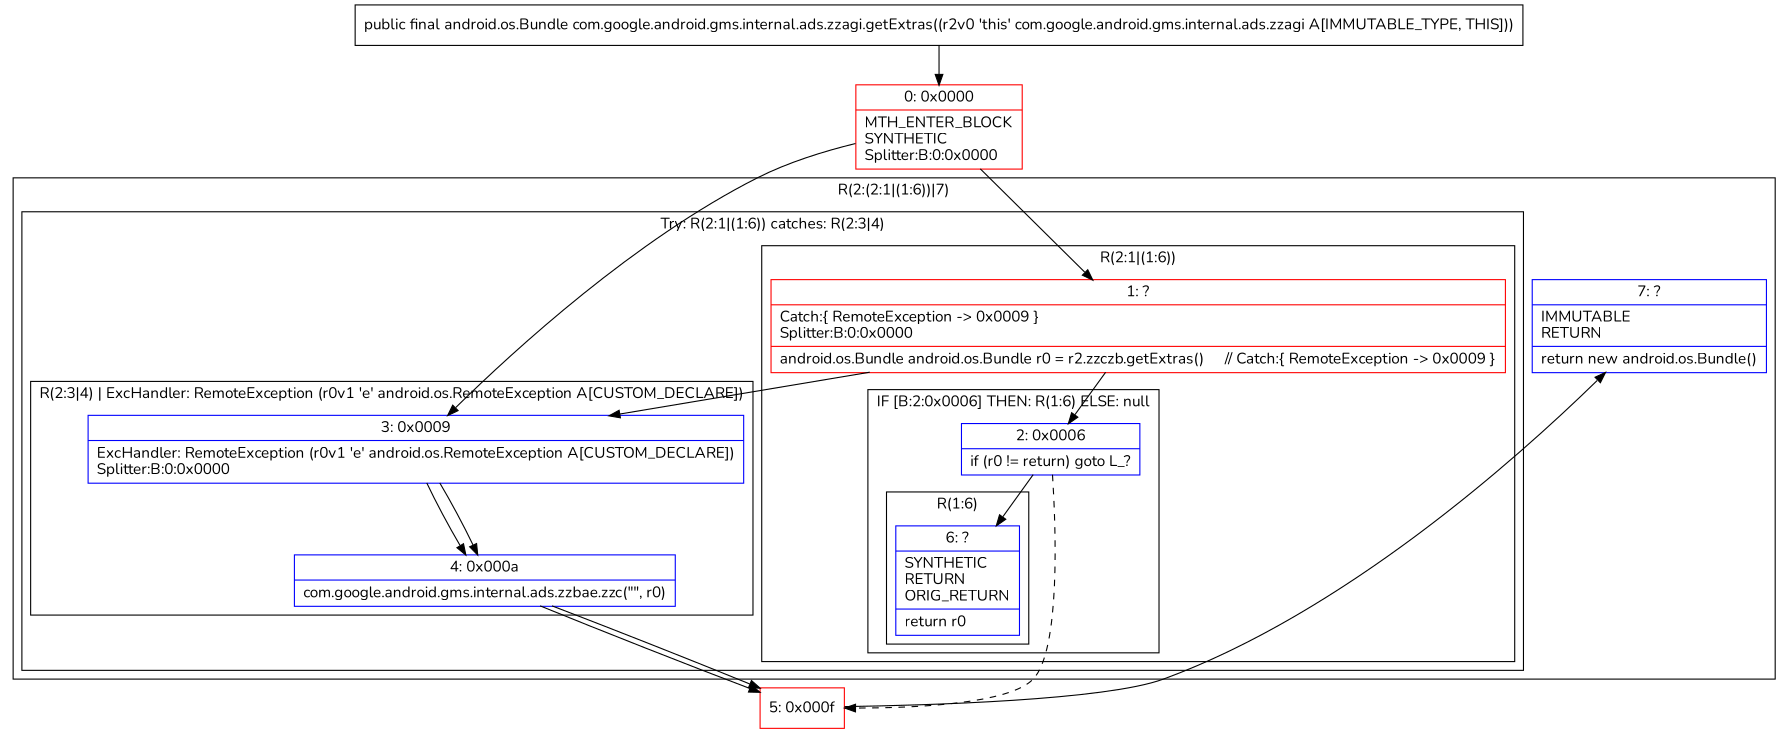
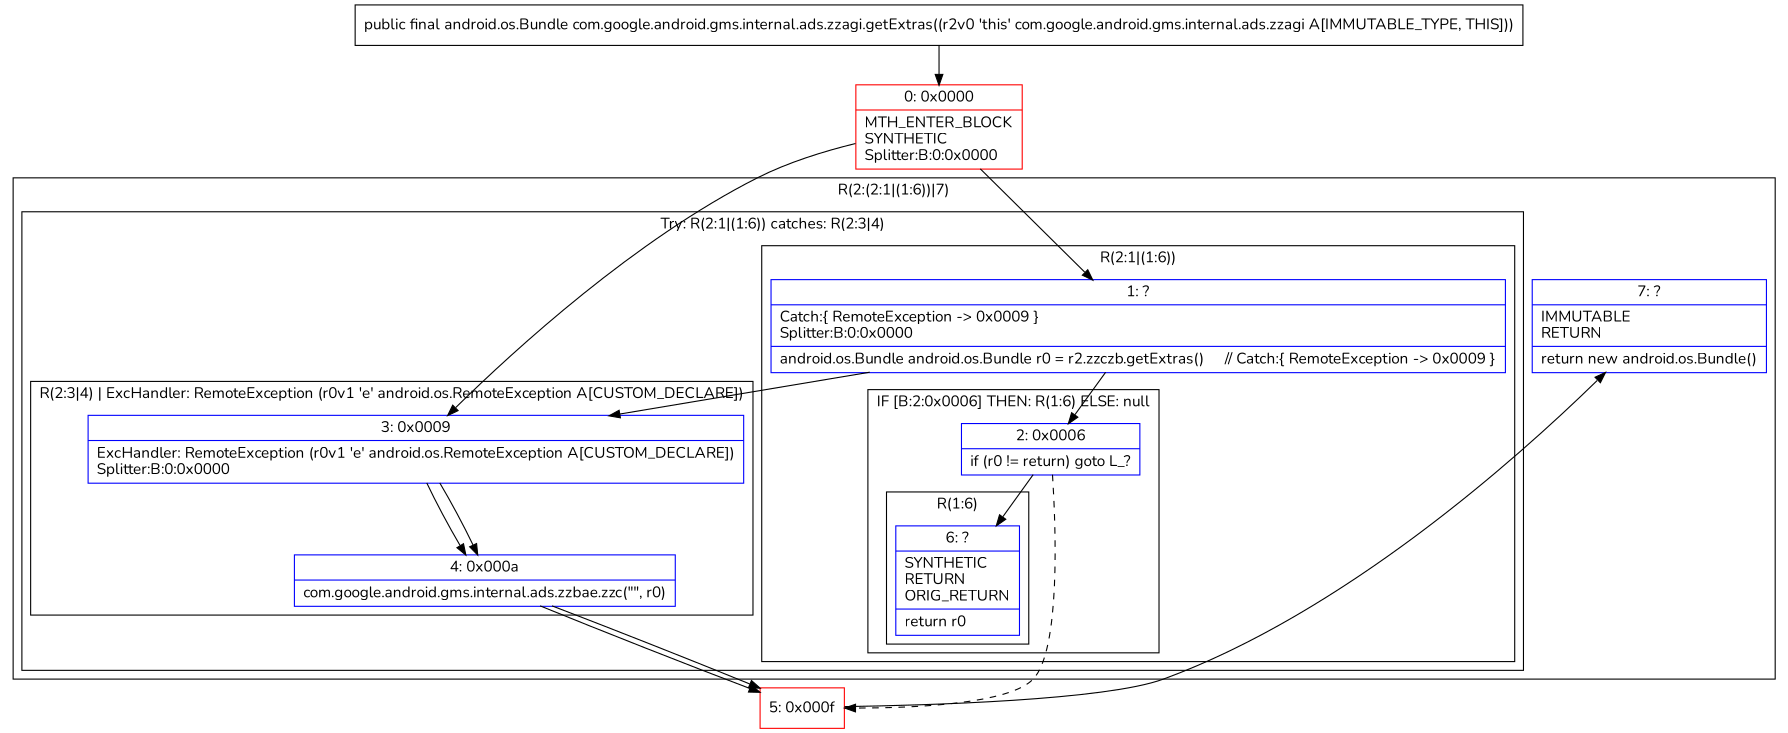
node "1: ?": color red -> blue
